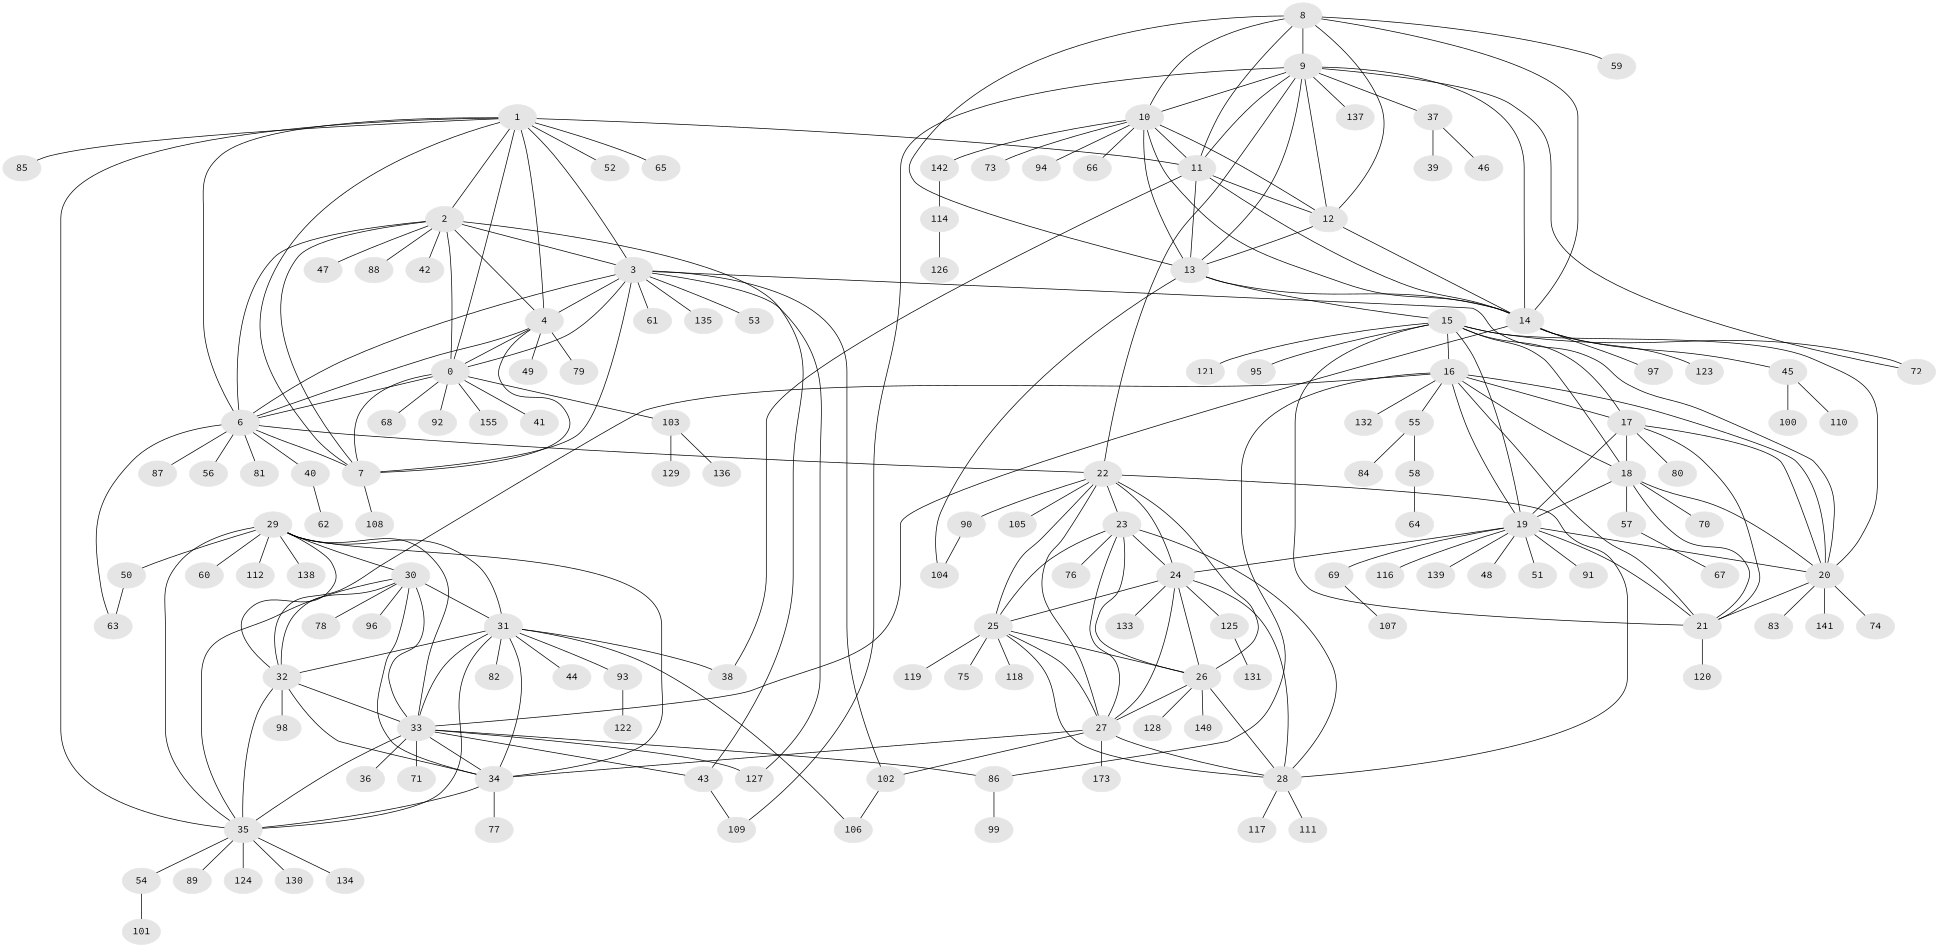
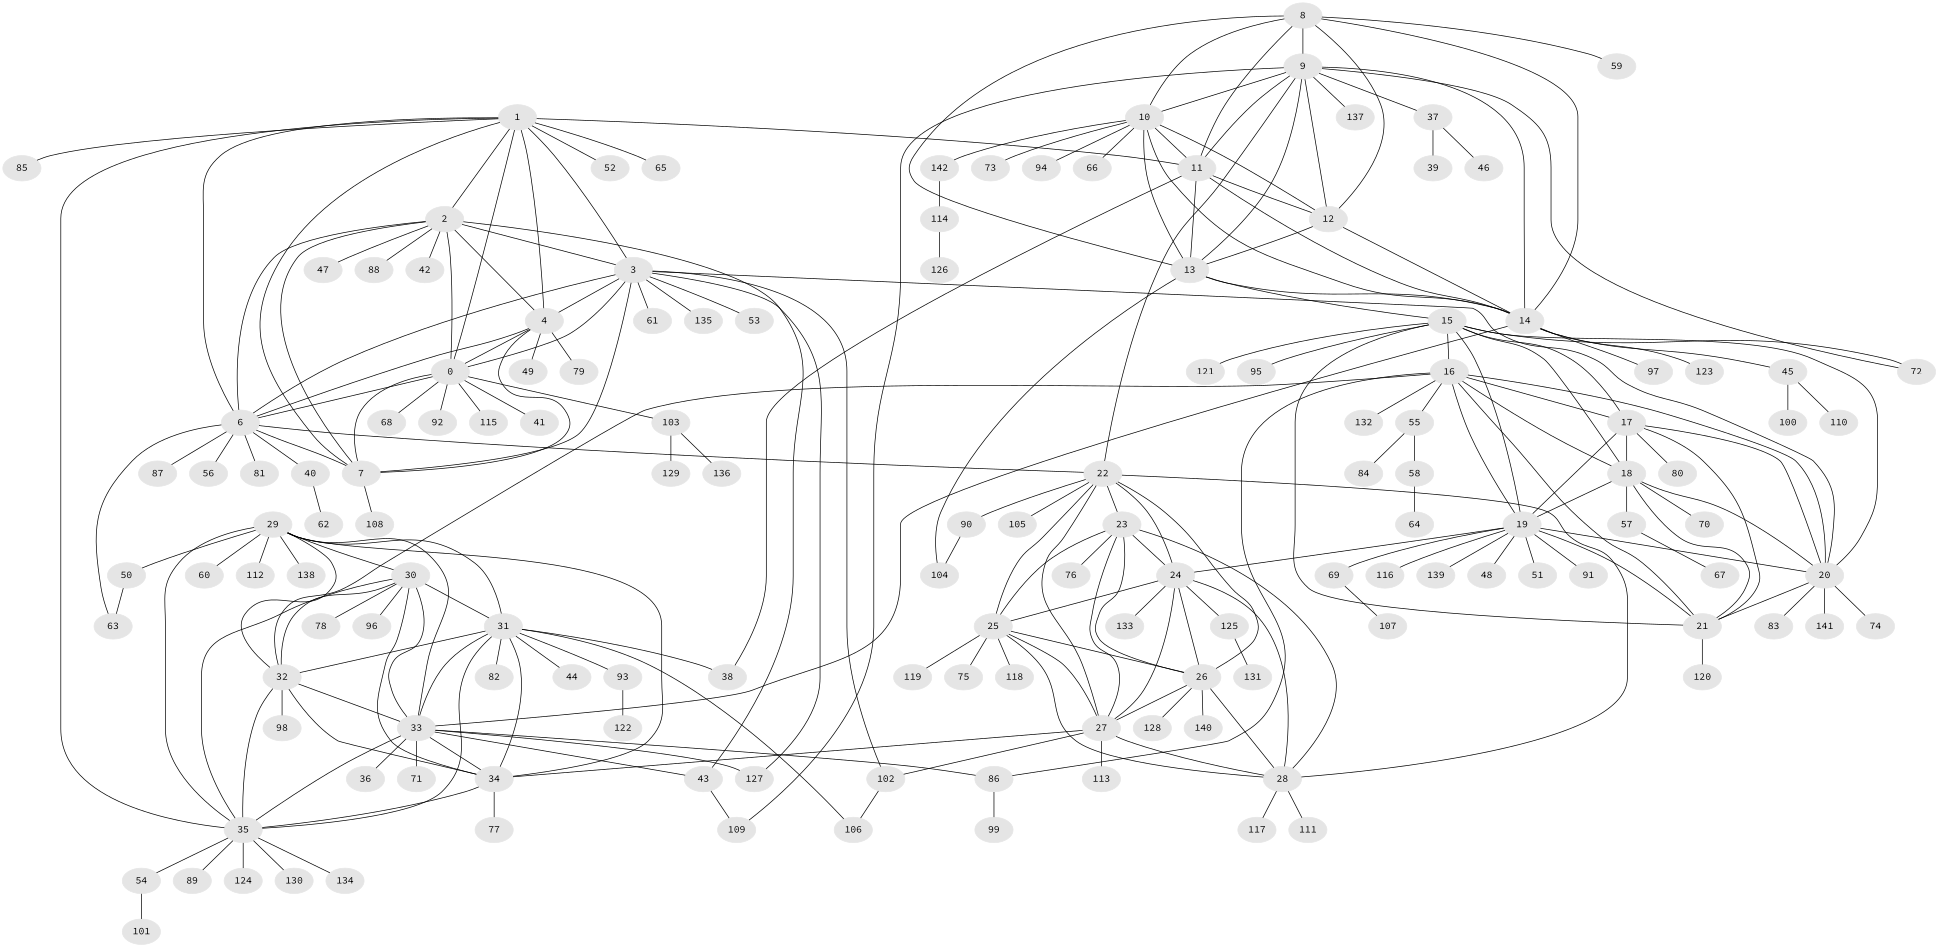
node "155": label "155" -> "115"
node "173": label "173" -> "113"
